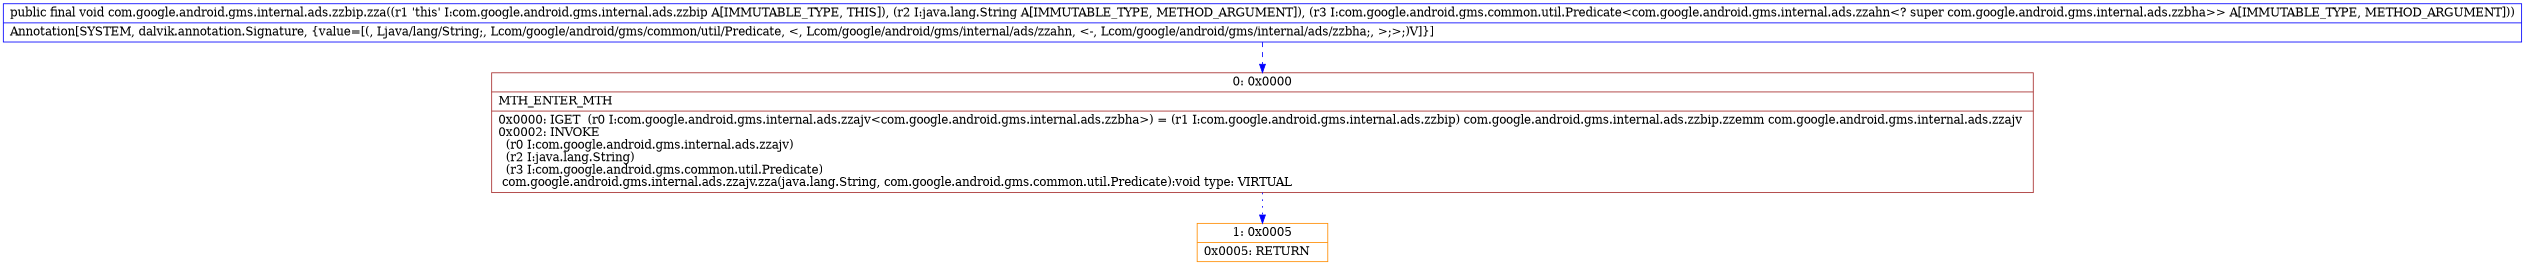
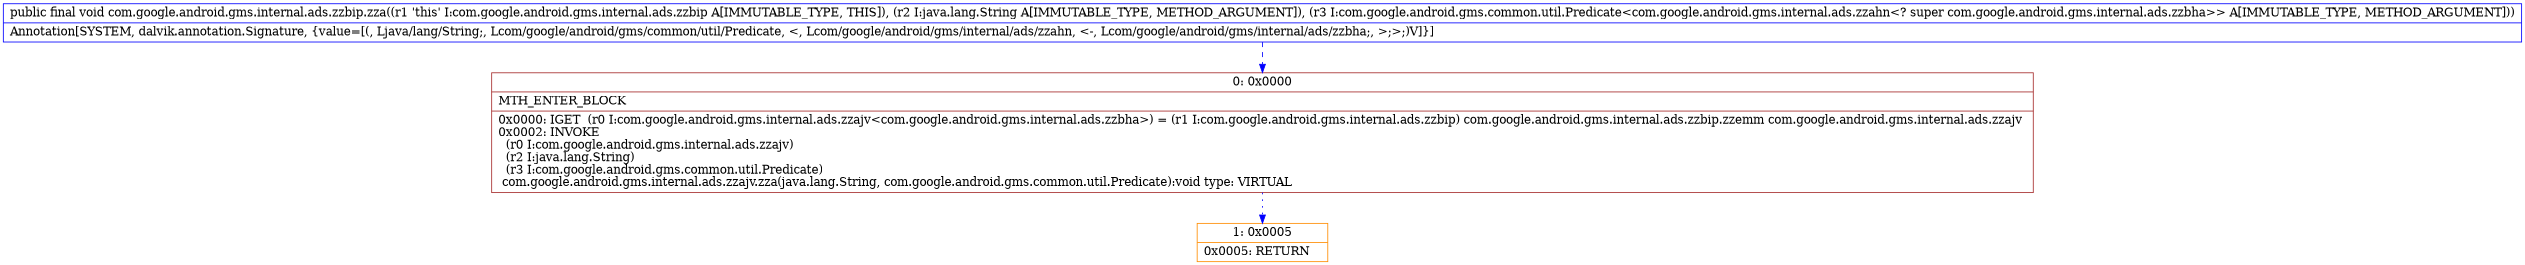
node "0: 0x0000": text "MTH_ENTER_MTH" -> "MTH_ENTER_BLOCK"
